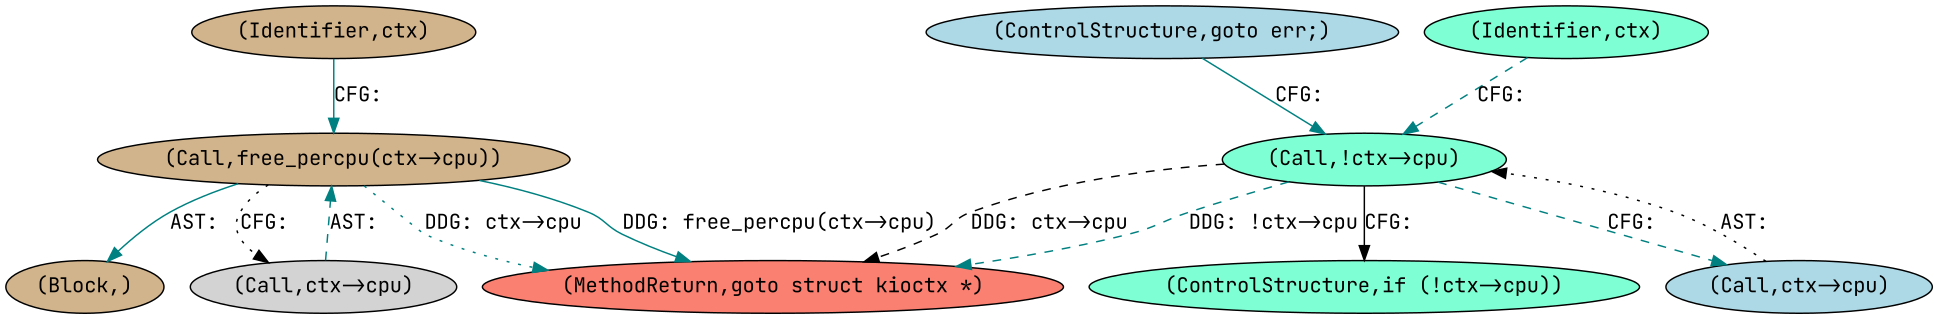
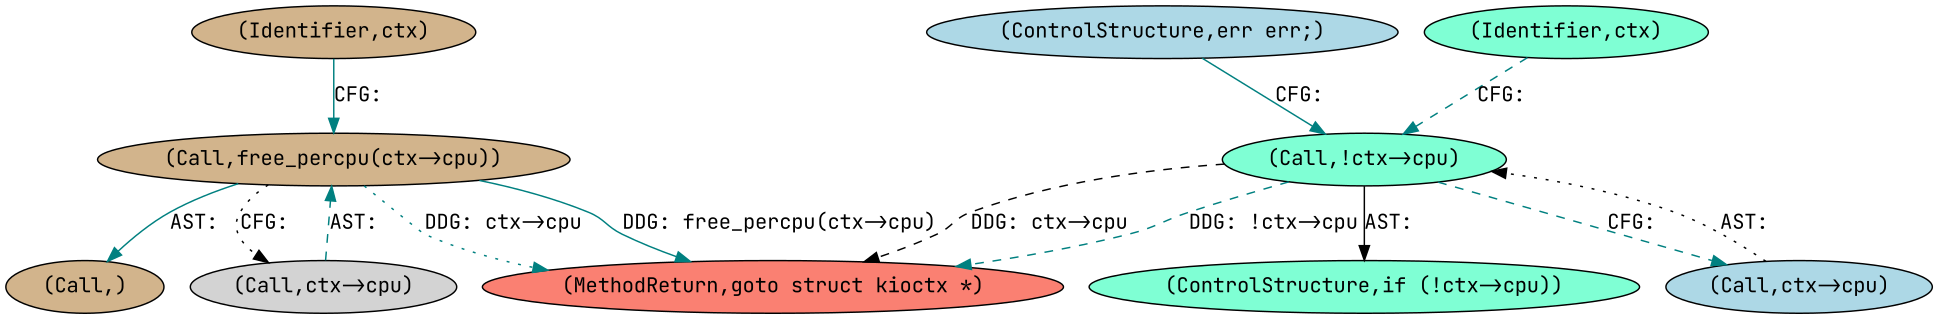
node "(ControlStructure,goto err;)": label "(ControlStructure,goto err;)" -> "(ControlStructure,err err;)"
edge "(Call,!ctx->cpu)" -> "(ControlStructure,if (!ctx->cpu))": label "CFG: " -> "AST: "
node "(Block,)": label "(Block,)" -> "(Call,)"
